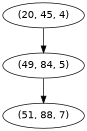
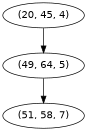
node "(49, 84, 5)": label "(49, 84, 5)" -> "(49, 64, 5)"
node "(51, 88, 7)": label "(51, 88, 7)" -> "(51, 58, 7)"
